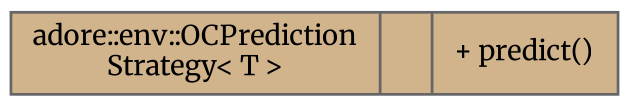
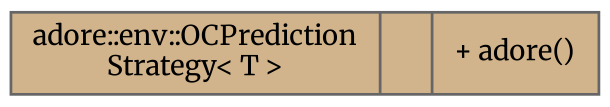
node "adore::env::OCPrediction": text "+ predict()" -> "+ adore()"
